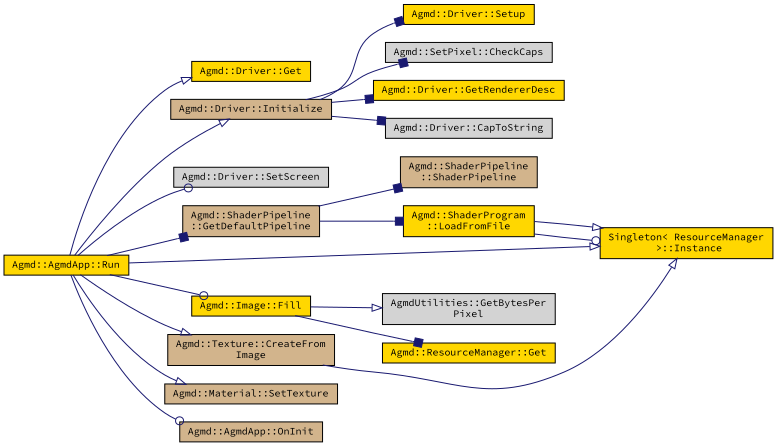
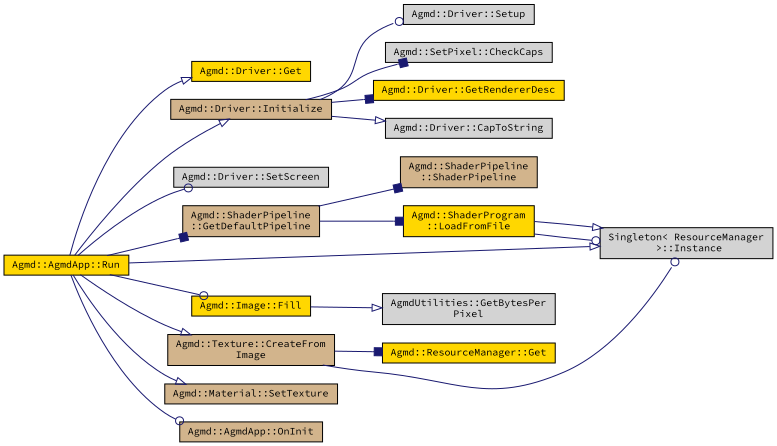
node "Agmd::Driver::Setup": fillcolor gold -> lightgrey
edge "Agmd::Driver::Initialize" -> "Agmd::Driver::Setup": arrowhead box -> odot
edge "Agmd::Driver::Initialize" -> "Agmd::Driver::CapToString": arrowhead box -> onormal
node "Singleton< ResourceManager >::Instance": fillcolor gold -> lightgrey
edge "Agmd::Image::Fill" -> "Agmd::ResourceManager::Get": now "Agmd::Texture::CreateFrom Image" -> "Agmd::ResourceManager::Get"
edge "Agmd::Texture::CreateFrom Image" -> "Singleton< ResourceManager >::Instance": arrowhead onormal -> odot
